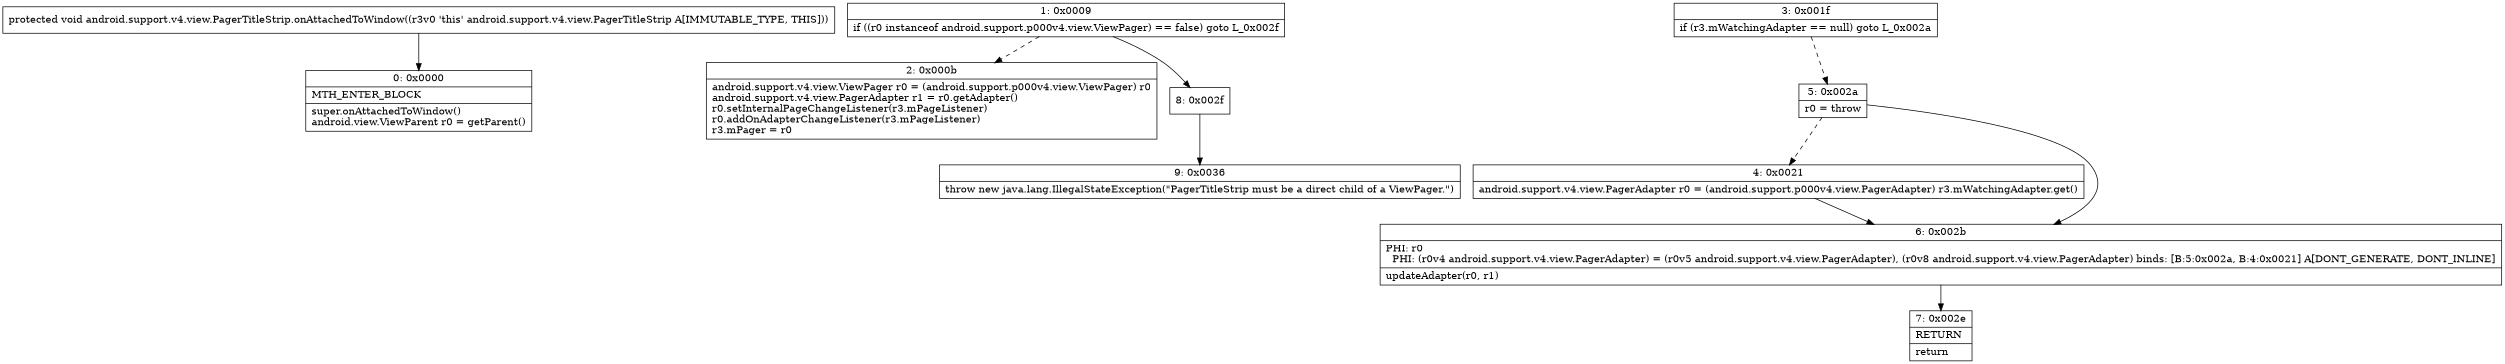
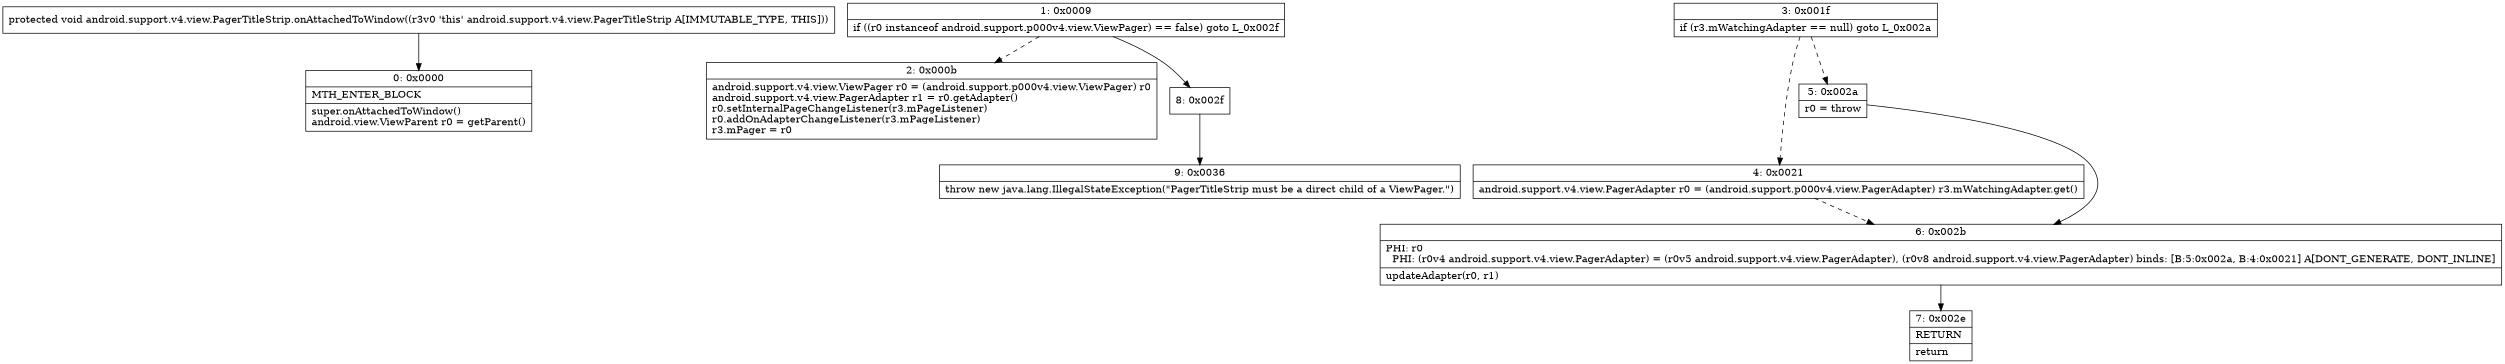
edge "5: 0x002a" -> "4: 0x0021": now "3: 0x001f" -> "4: 0x0021"
edge "4: 0x0021" -> "6: 0x002b": style solid -> dashed
